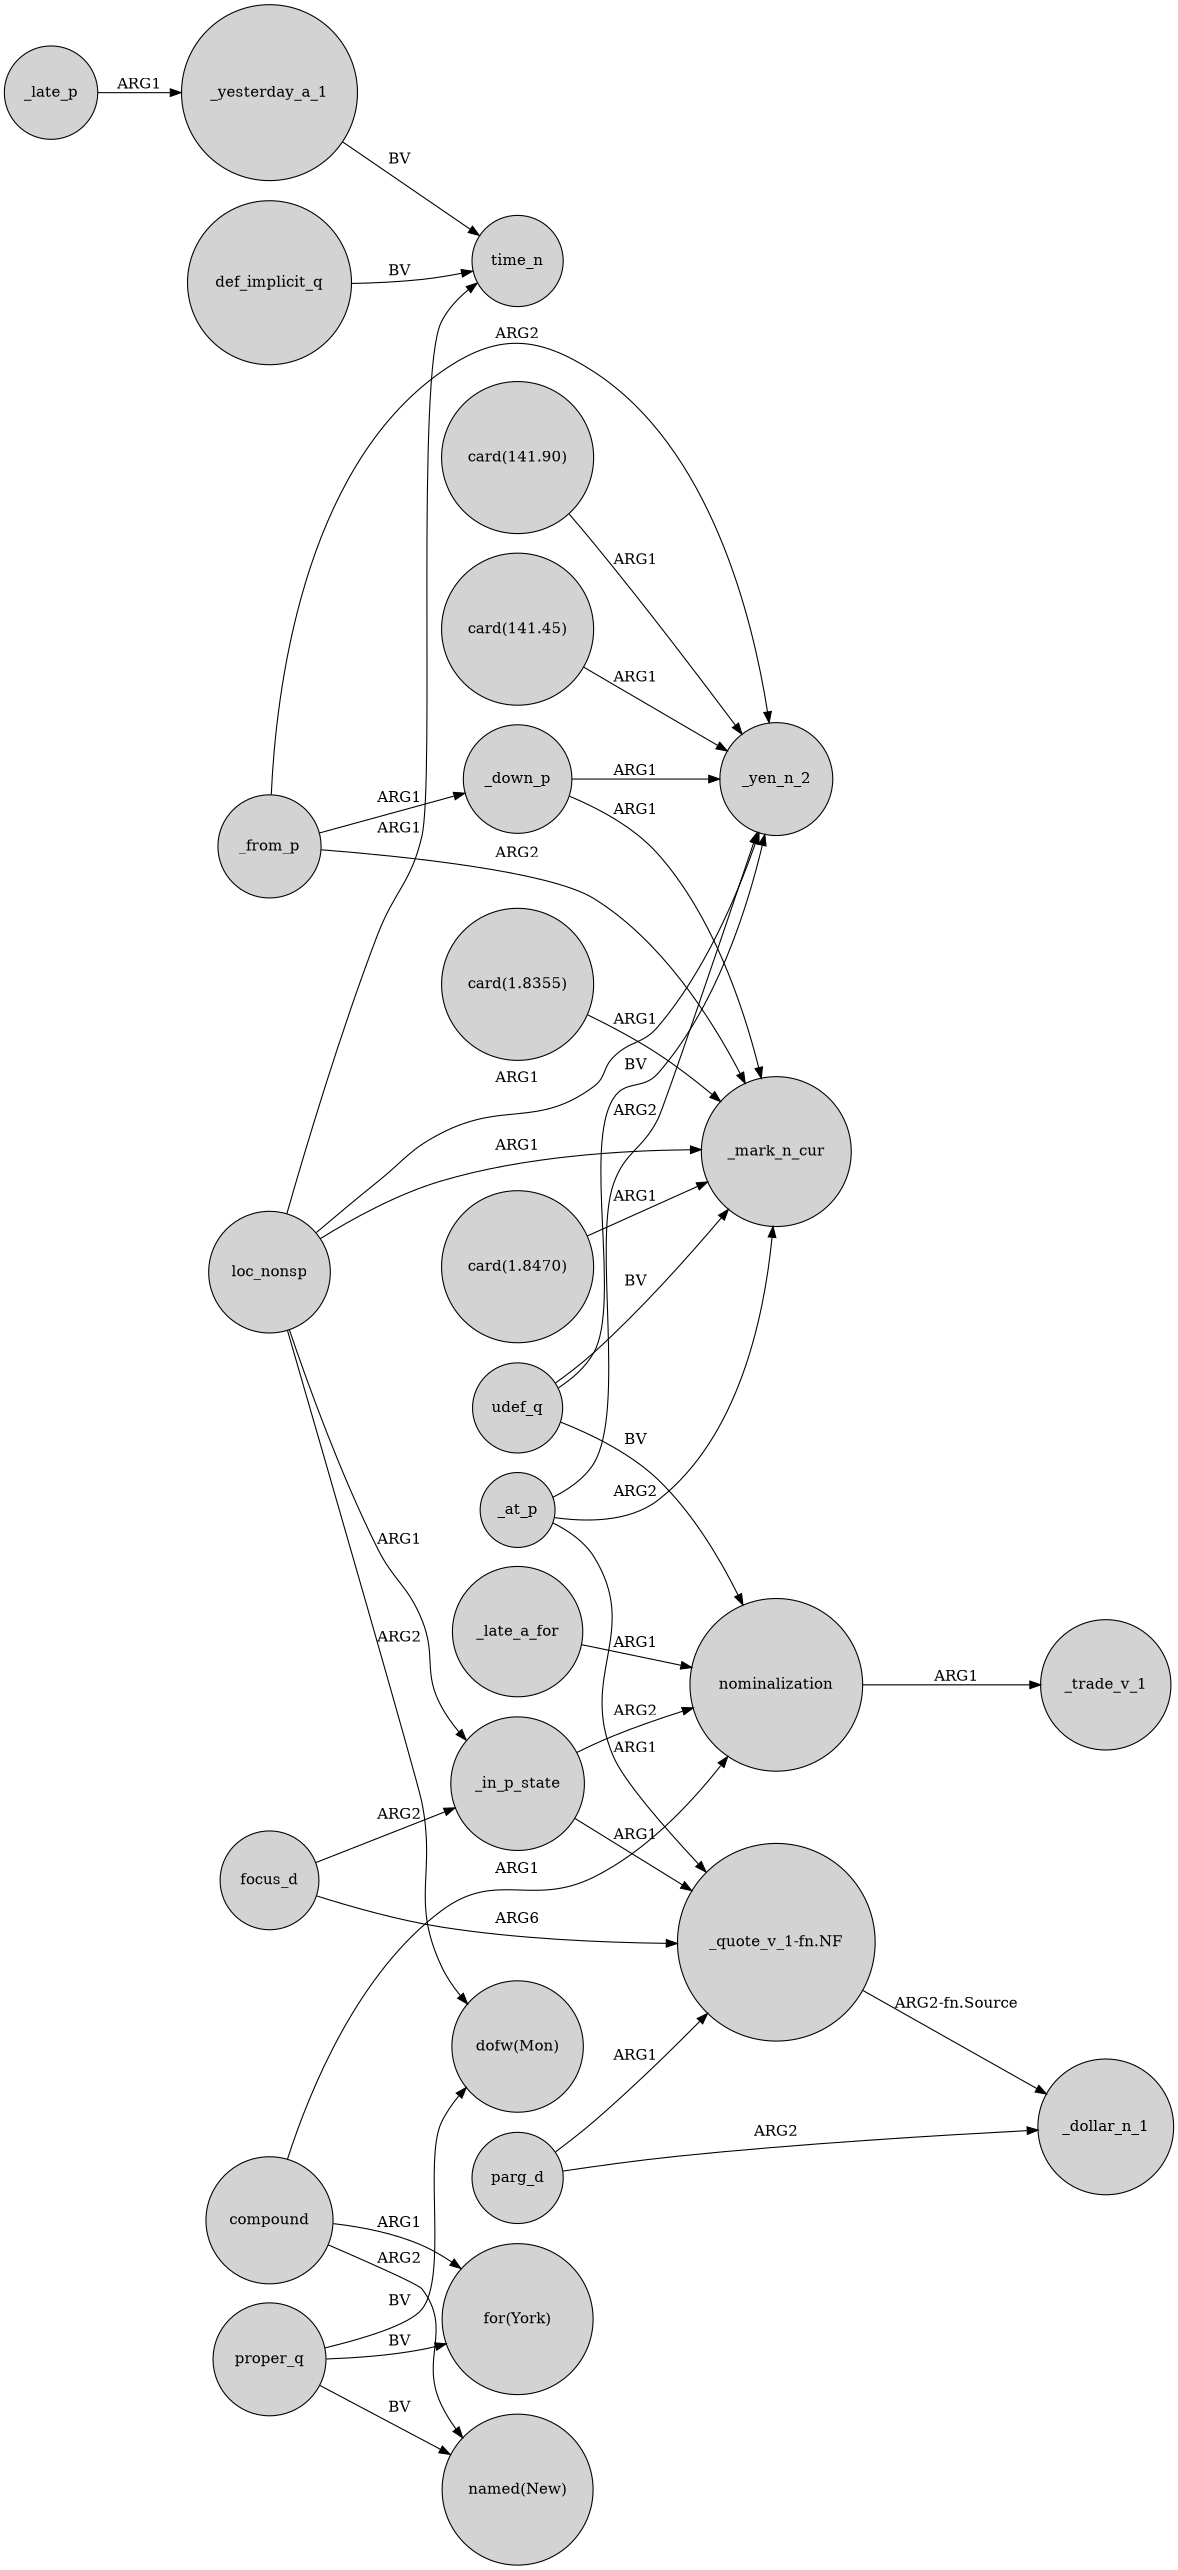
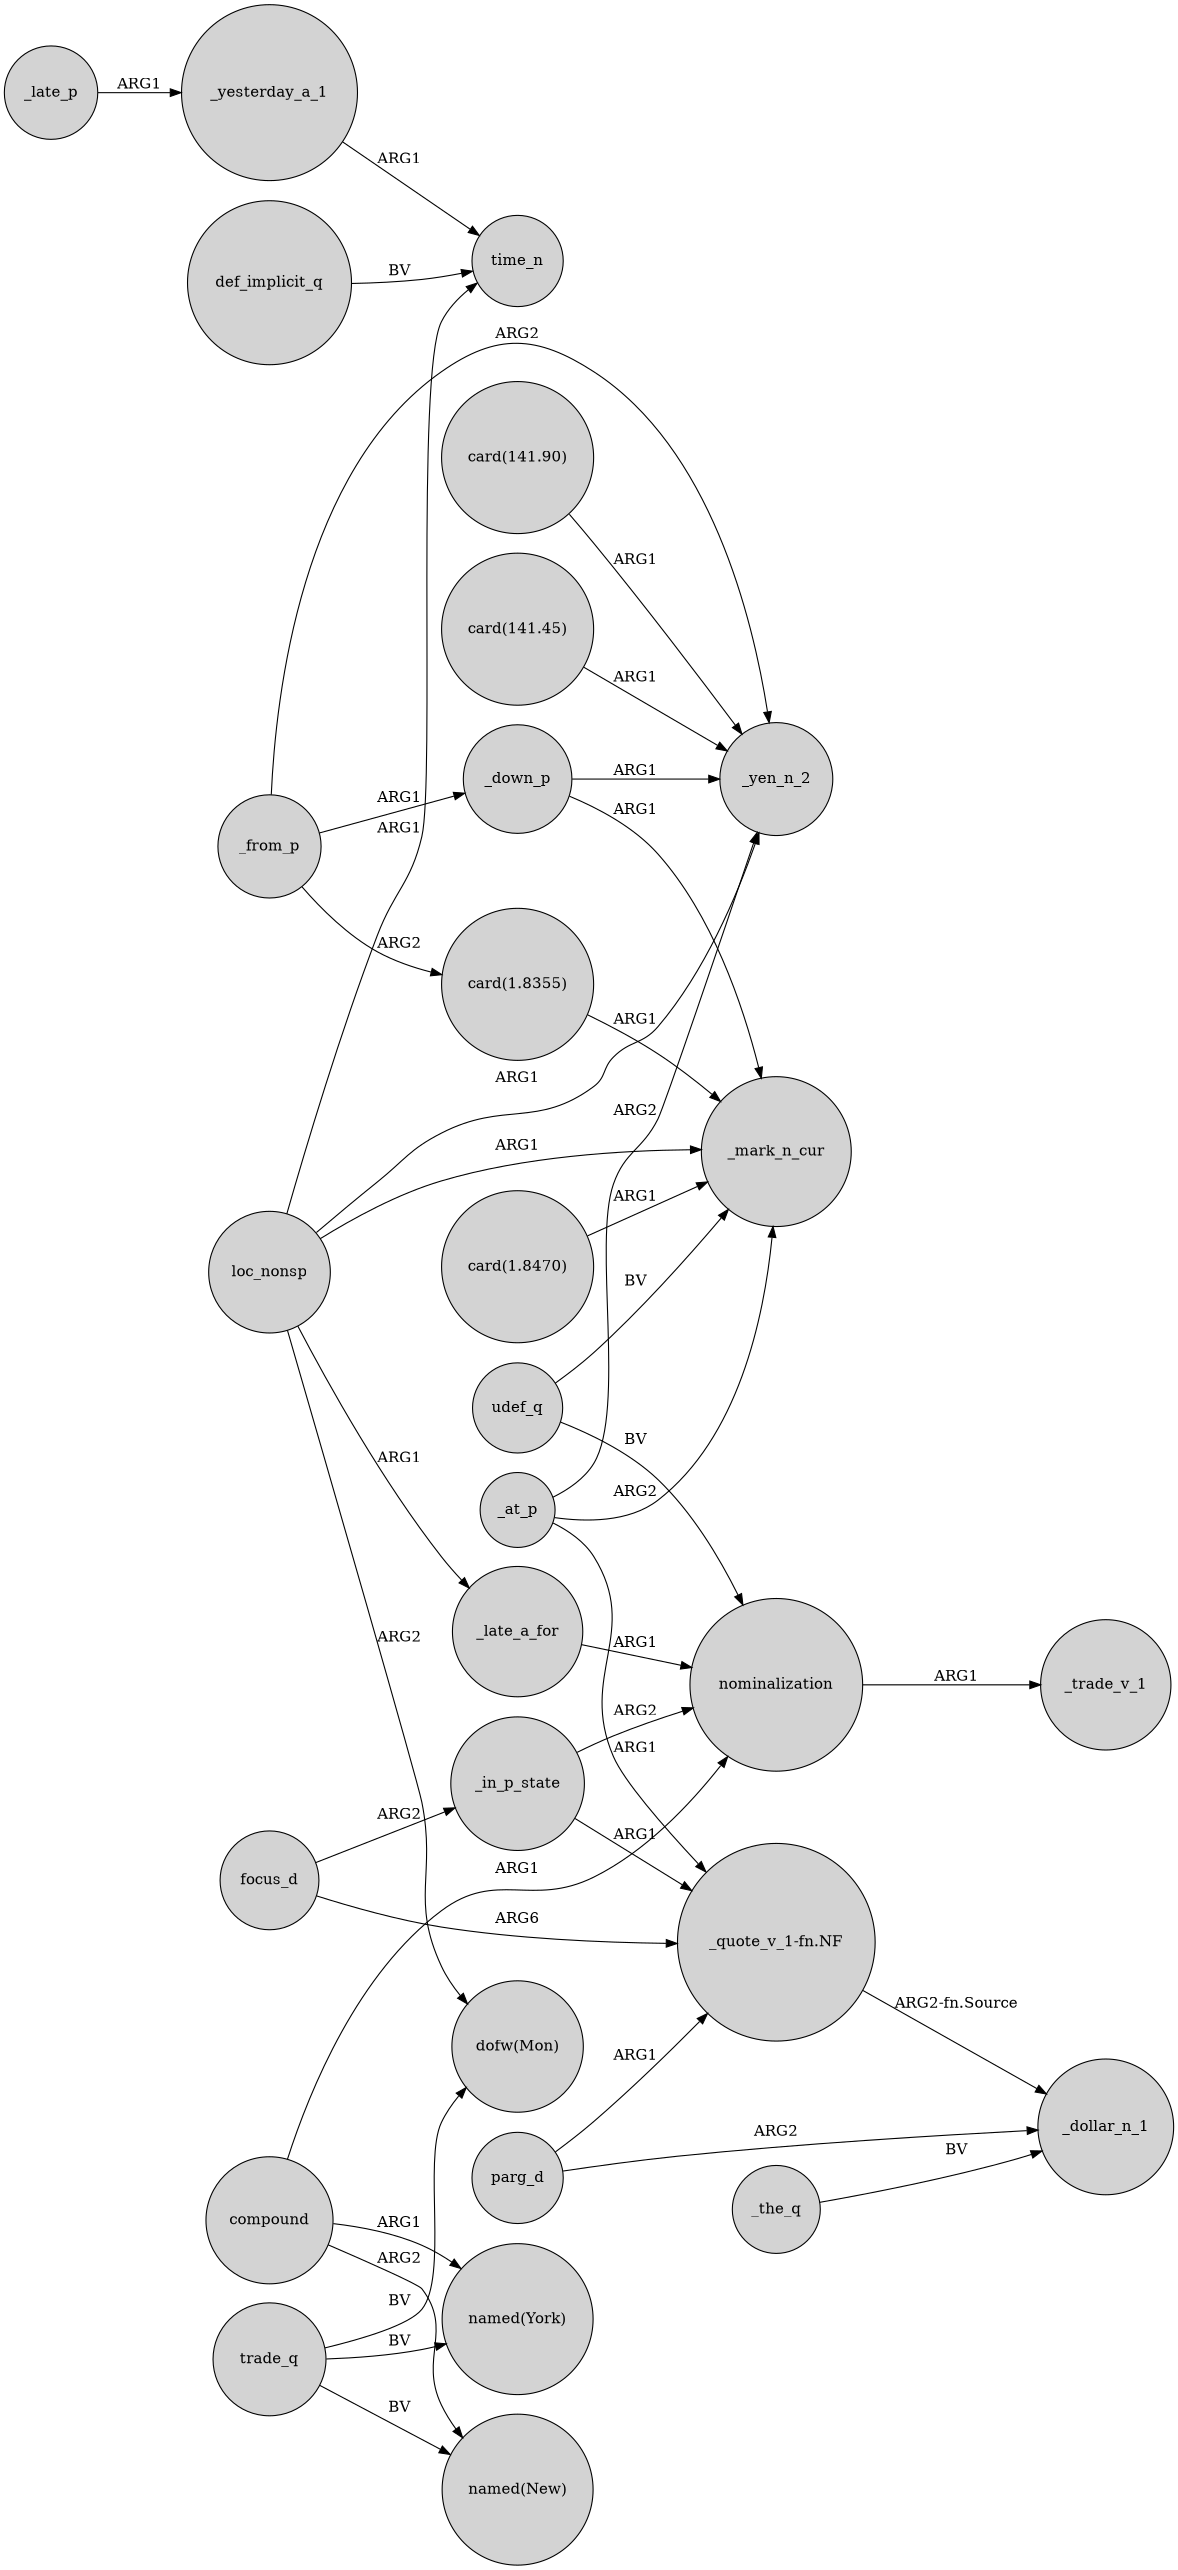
edge "_yesterday_a_1" -> "time_n": label "BV" -> "ARG1"
edge "_from_p" -> "_mark_n_cur": now "_from_p" -> "card(1.8355)"
edge "udef_q" -> "_yen_n_2": removed, label "BV"
edge "loc_nonsp" -> "_in_p_state": now "loc_nonsp" -> "_late_a_for"
node "_the_q": added
node "for(York)": label "for(York)" -> "named(York)"
node "proper_q": label "proper_q" -> "trade_q"
